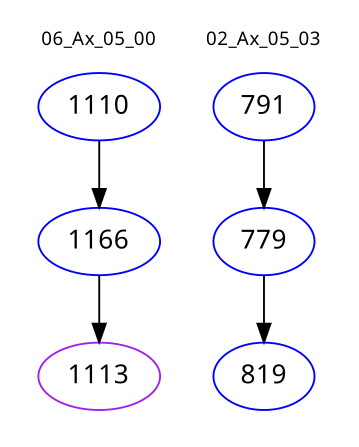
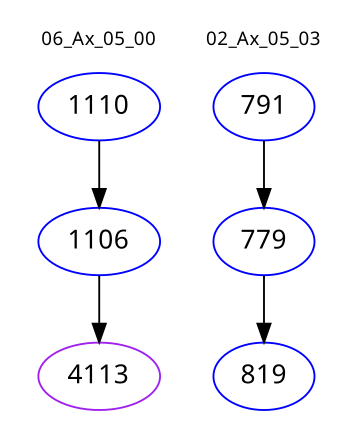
node "1166": label "1166" -> "1106"
node "1113": label "1113" -> "4113"
